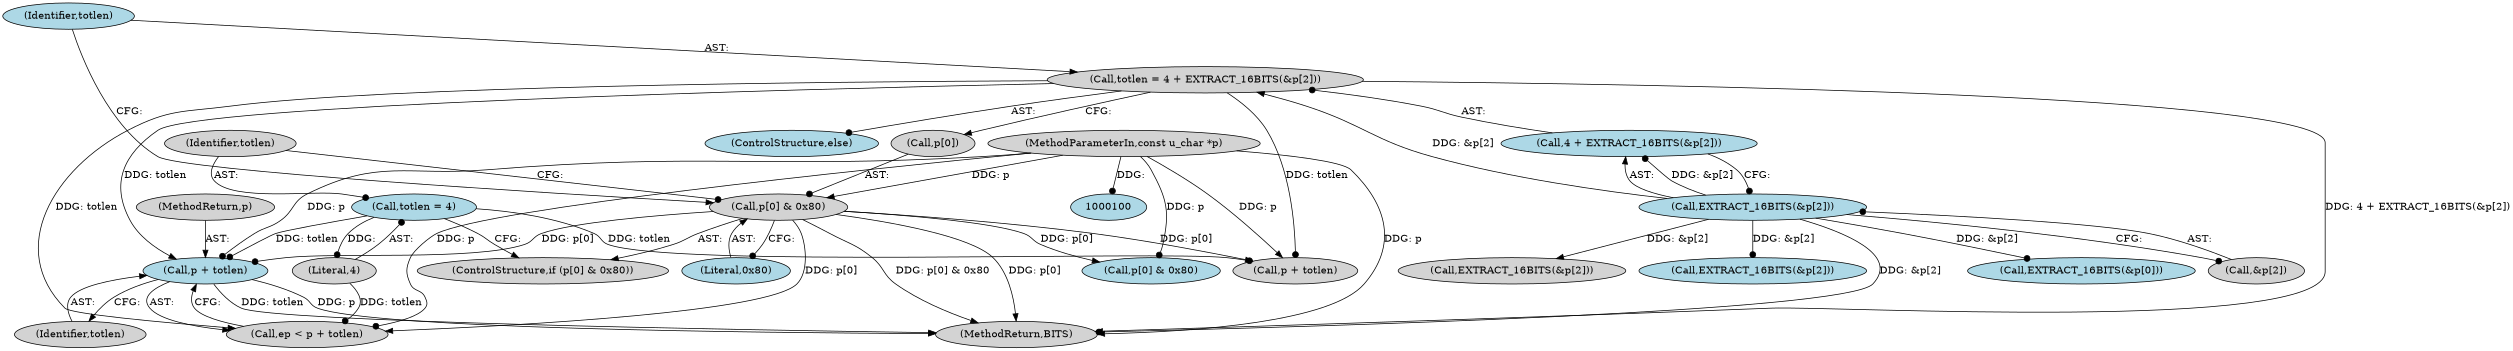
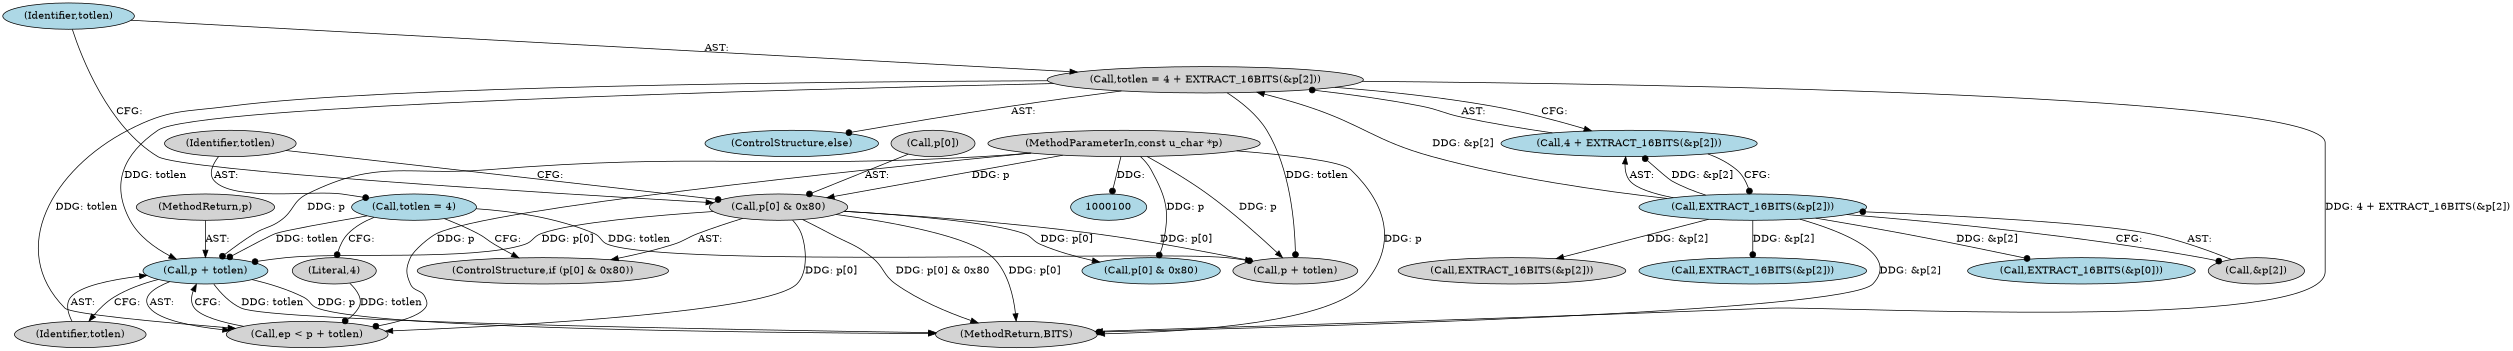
edge "(Call,totlen = 4 + EXTRACT_16BITS(&p[2]))" -> "(Call,p[0])": now "(Call,totlen = 4 + EXTRACT_16BITS(&p[2]))" -> "(Call,4 + EXTRACT_16BITS(&p[2]))"
edge "(Call,totlen = 4)" -> "(Literal,4)": label "DDG: " -> "CFG: "
edge "(Literal,4)" -> "(Call,totlen = 4)": removed, label "AST:"
node "(Literal,0x80)": removed
